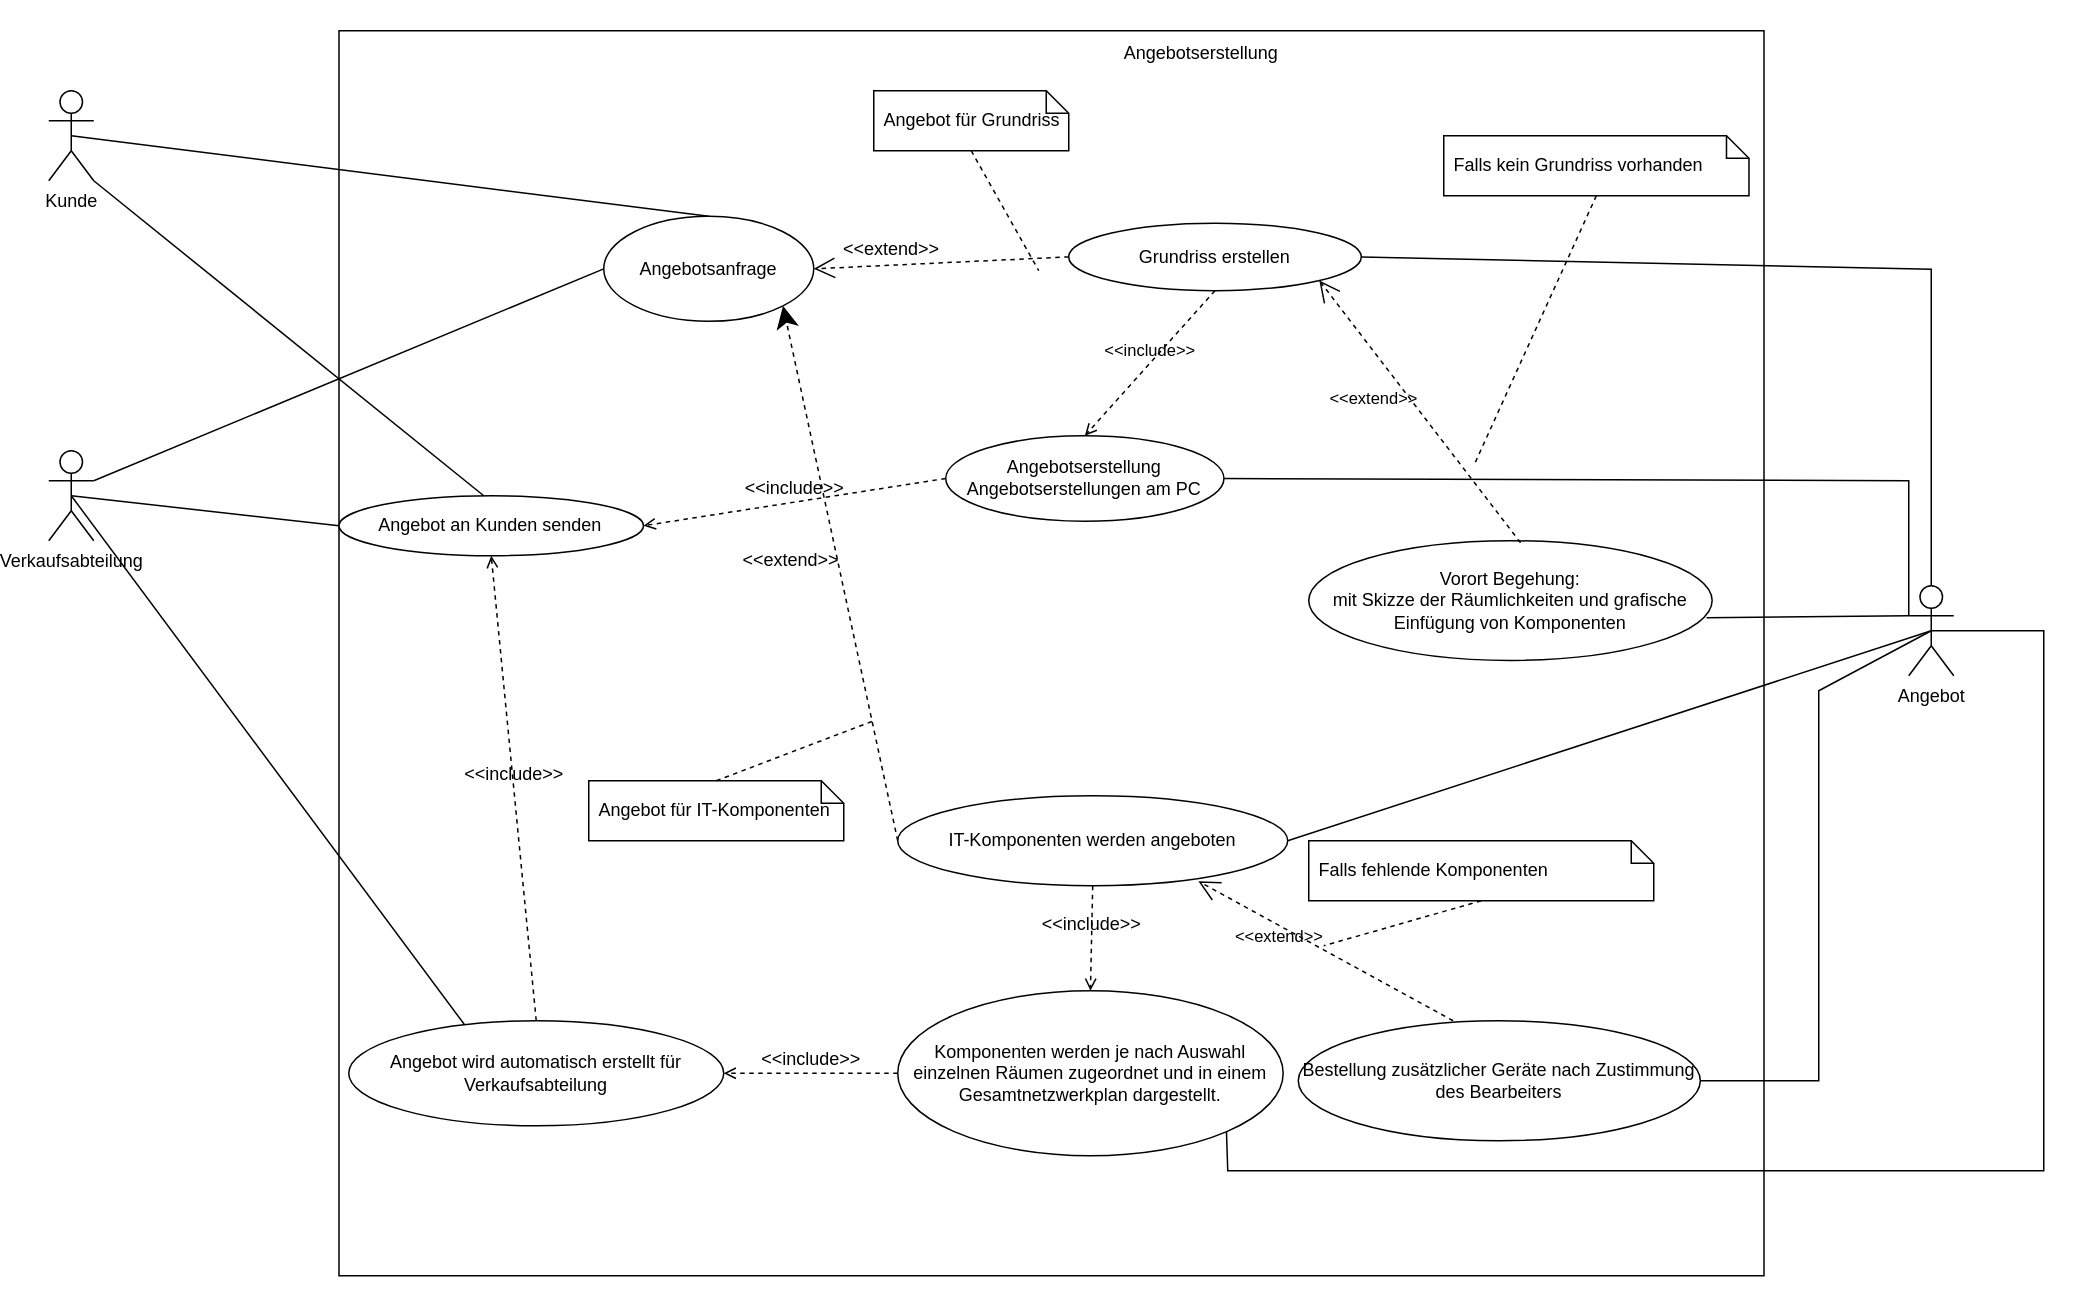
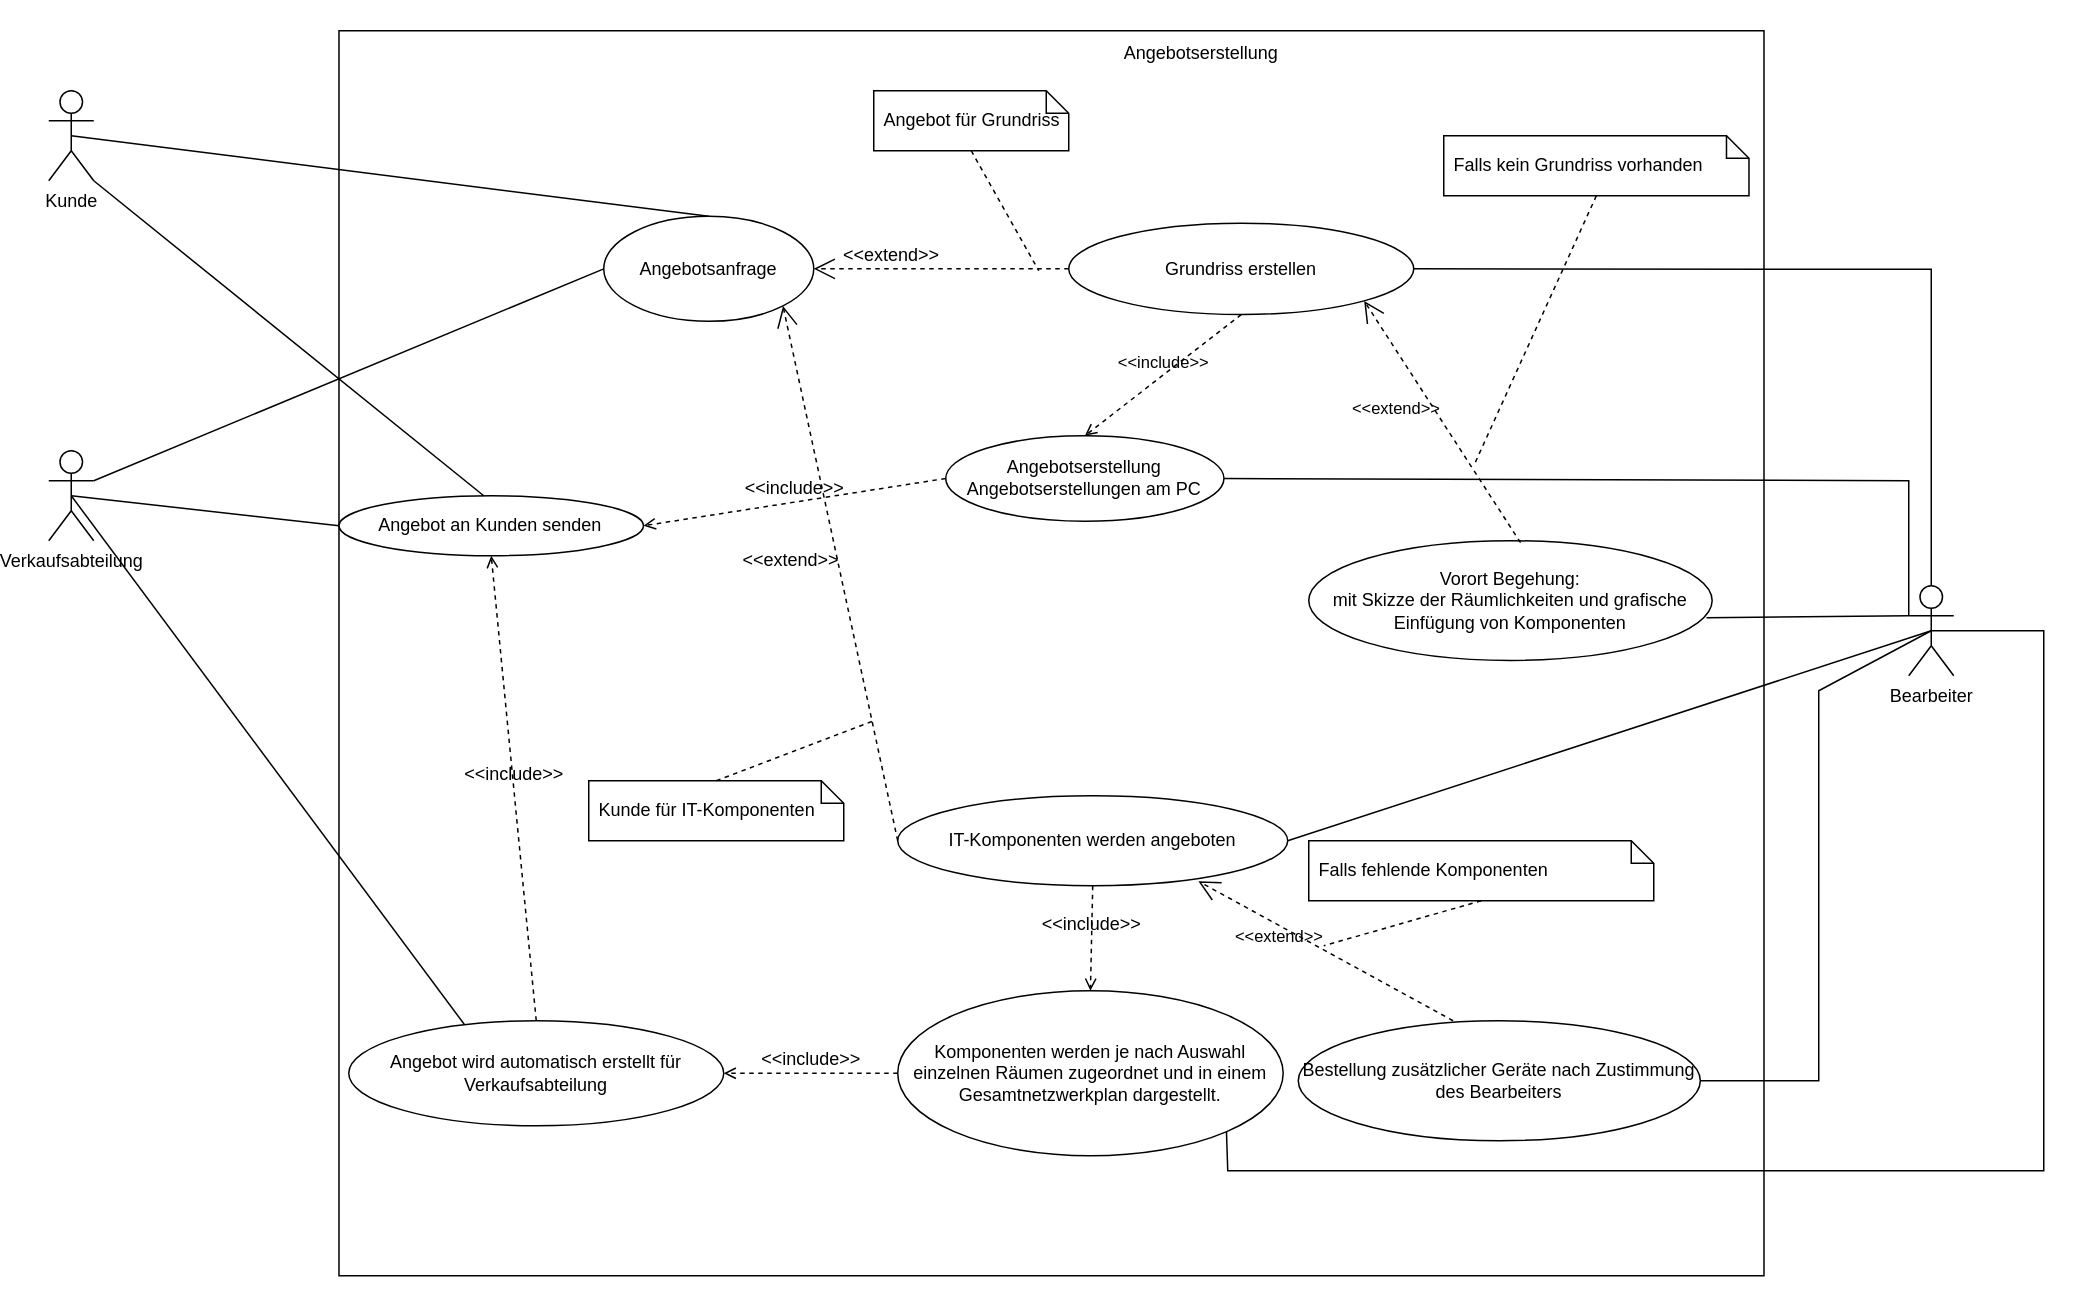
node "Grundriss erstellen": size 293x68 -> 345x91
edge "IT-Komponenten werden angeboten" -> "Angebotsanfrage": arrowhead classic -> open
node "Angebot": label "Angebot" -> "Bearbeiter"
node "Angebot für IT-Komponenten": label "Angebot für IT-Komponenten" -> "Kunde für IT-Komponenten"
